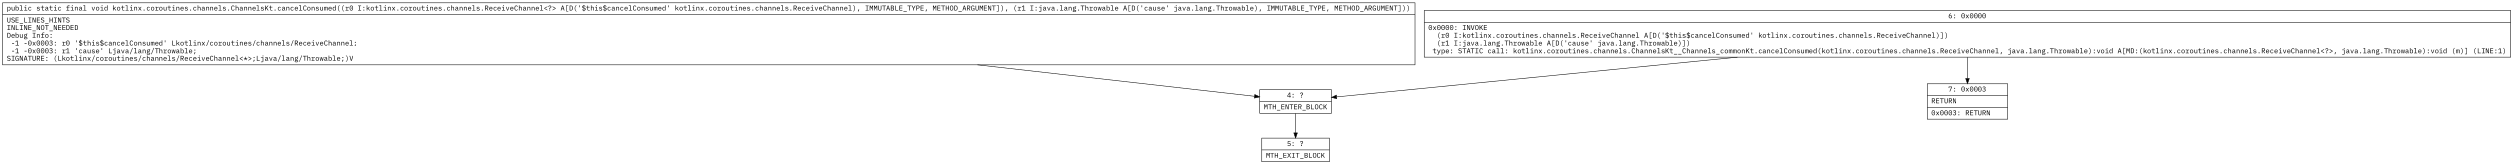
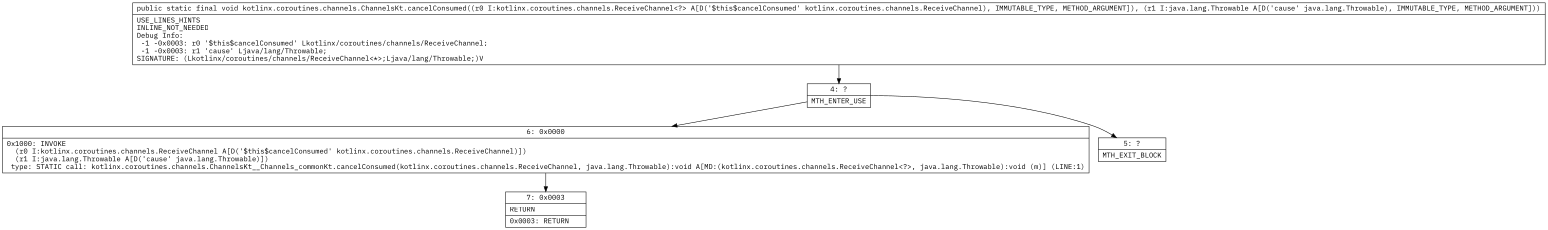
node "6: 0x0000": text "0x0000: INVOKE" -> "0x1000: INVOKE"
edge "6: 0x0000" -> "4: ?": reversed
node "4: ?": text "MTH_ENTER_BLOCK" -> "MTH_ENTER_USE"
